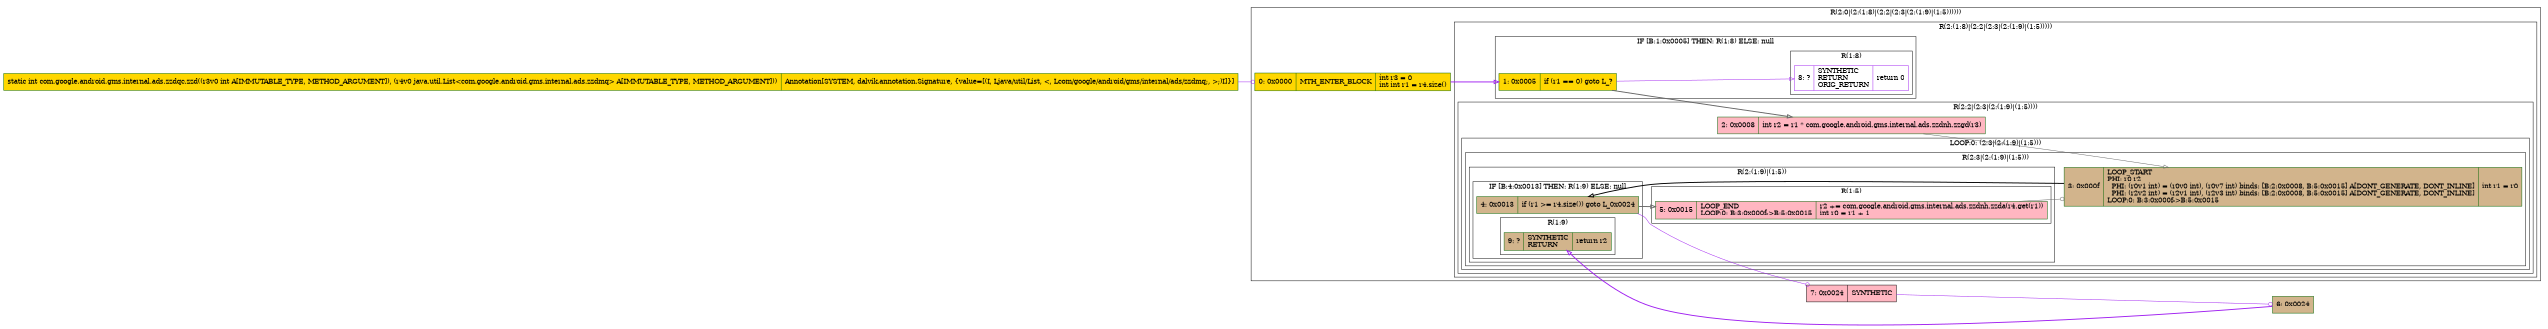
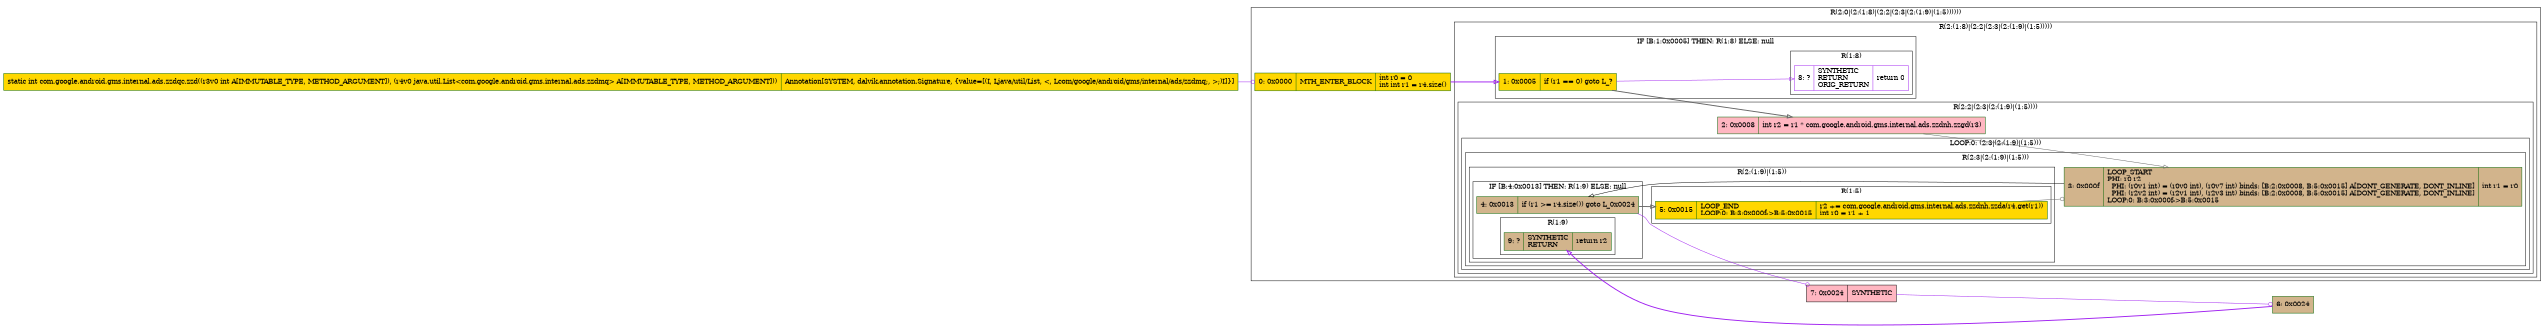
node "0: 0x0000": text "int r3 = 0" -> "int r0 = 0"
edge "3: 0x000f" -> "4: 0x0013": style bold -> solid
node "5: 0x0015": fillcolor lightpink -> gold
